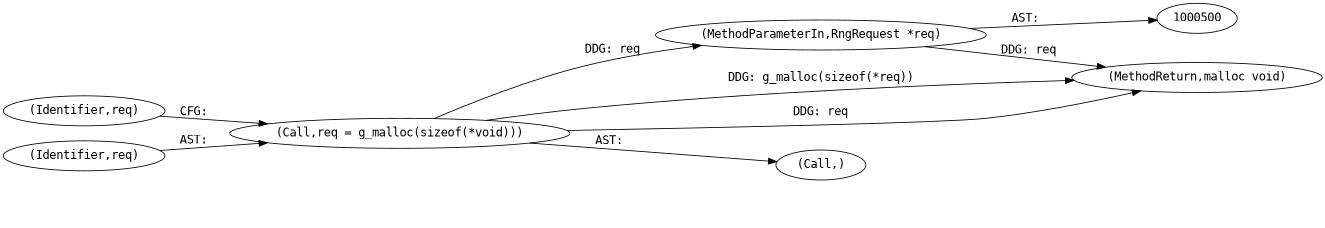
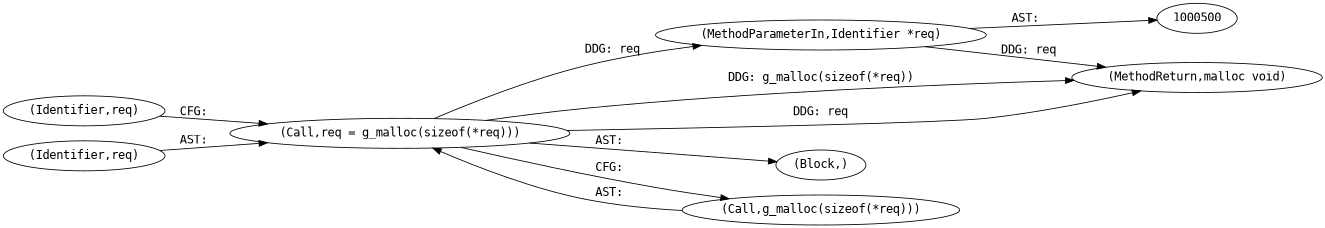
node "(MethodParameterIn,RngRequest *req)": label "(MethodParameterIn,RngRequest *req)" -> "(MethodParameterIn,Identifier *req)"
node "(Call,req = g_malloc(sizeof(*void)))": label "(Call,req = g_malloc(sizeof(*void)))" -> "(Call,req = g_malloc(sizeof(*req)))"
node "(Call,)": label "(Call,)" -> "(Block,)"
node "(Call,g_malloc(sizeof(*req)))": added
